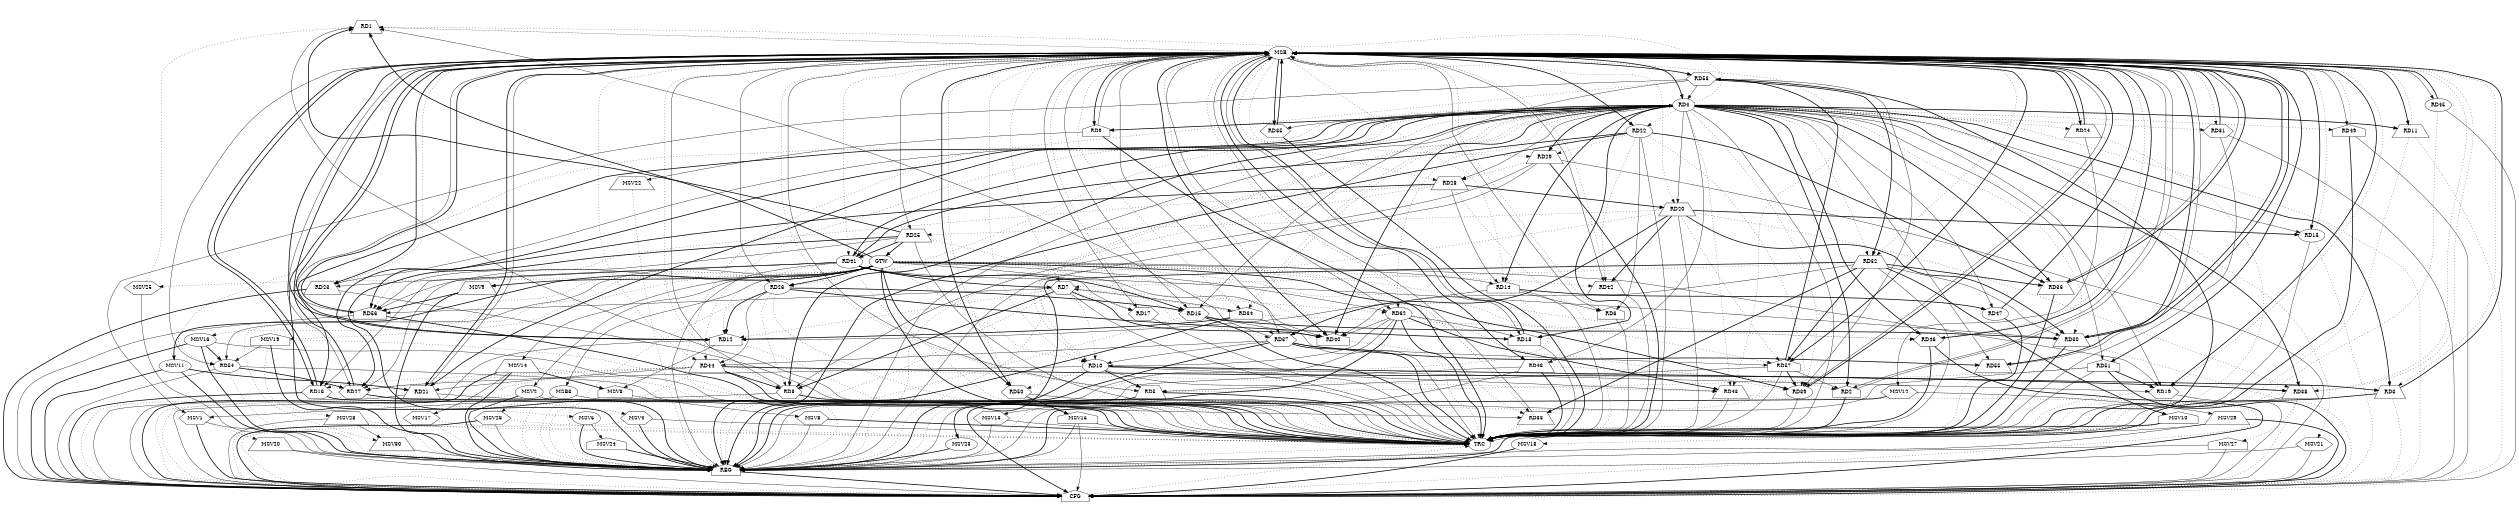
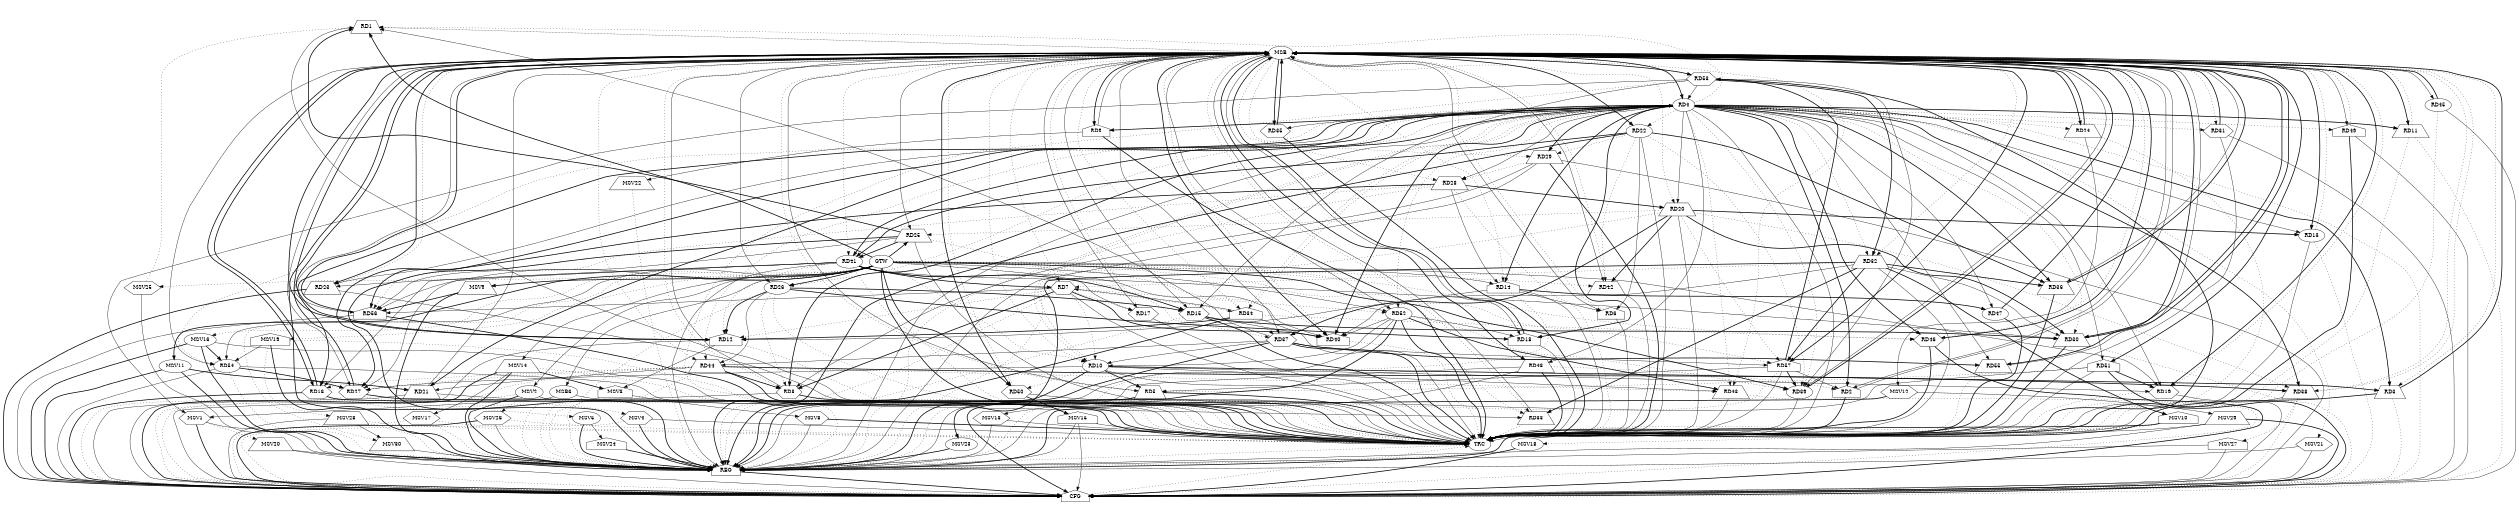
edge "MSB" -> "RD21": removed
edge "RD25" -> "GTW": reversed
node "RD62": label "RD62" -> "RD52"
